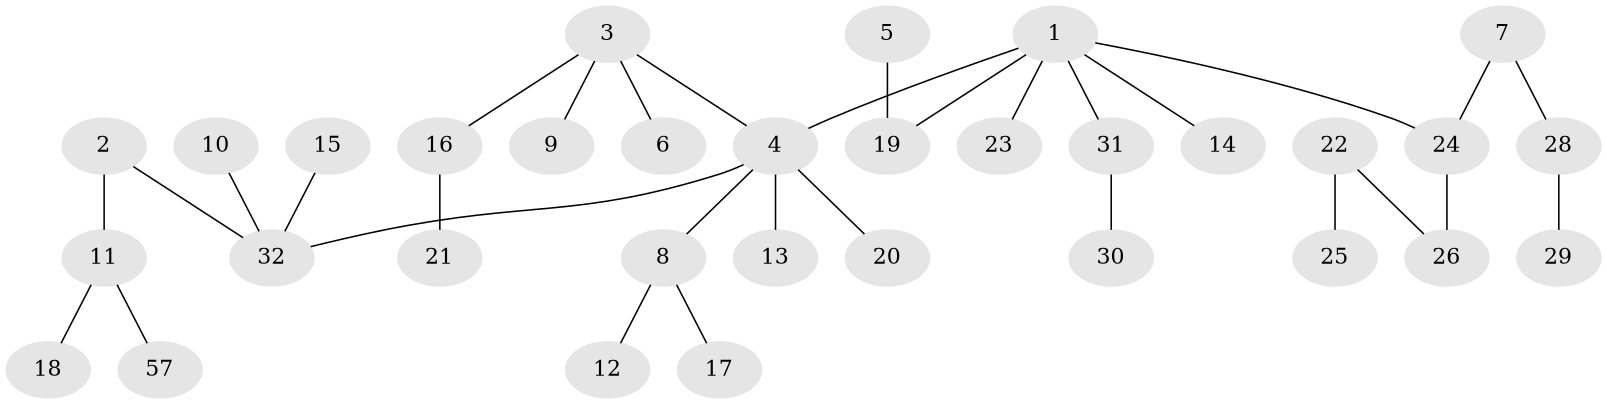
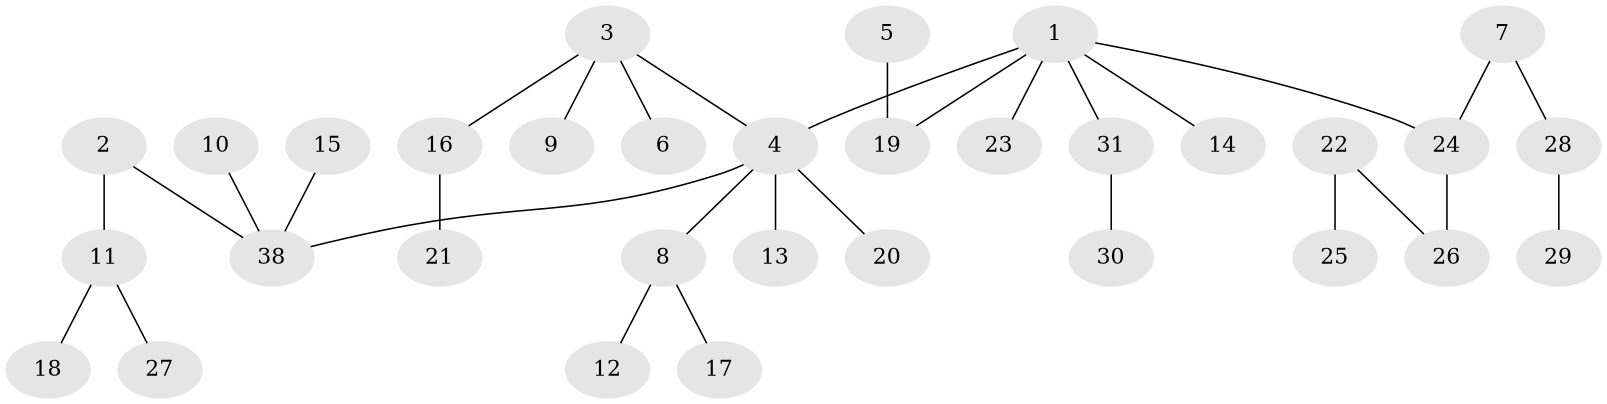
node "32": label "32" -> "38"
node "57": label "57" -> "27"
